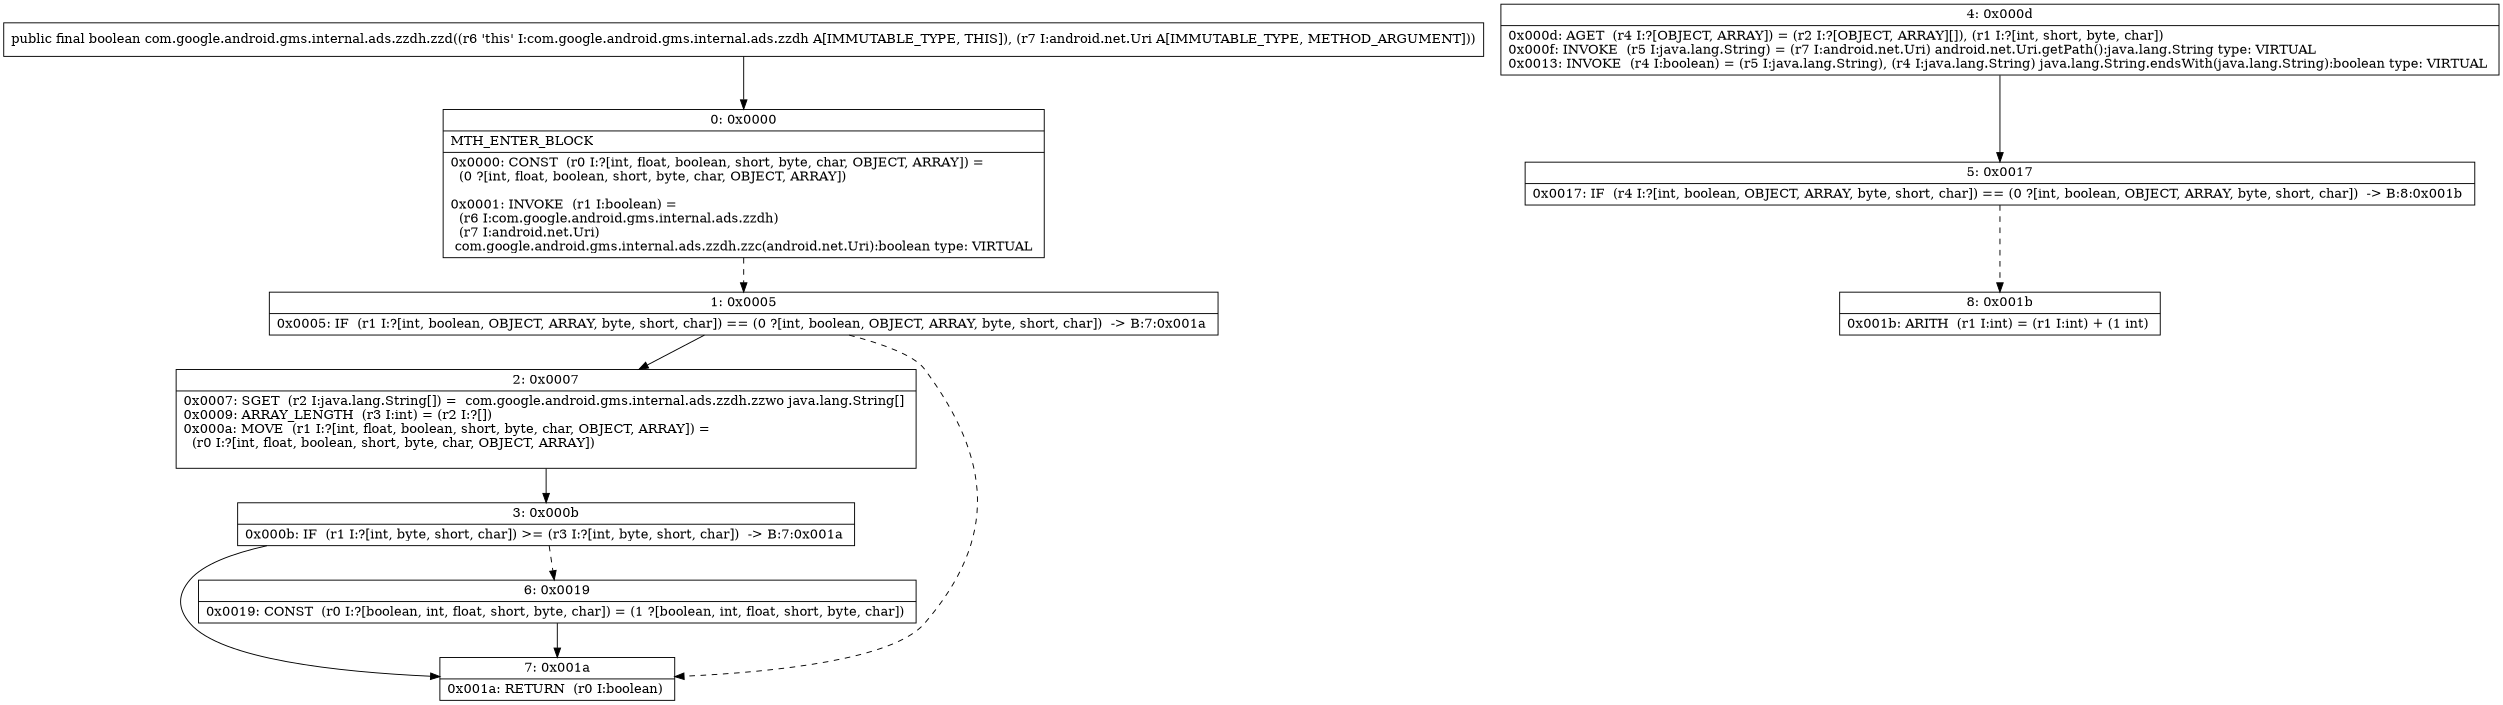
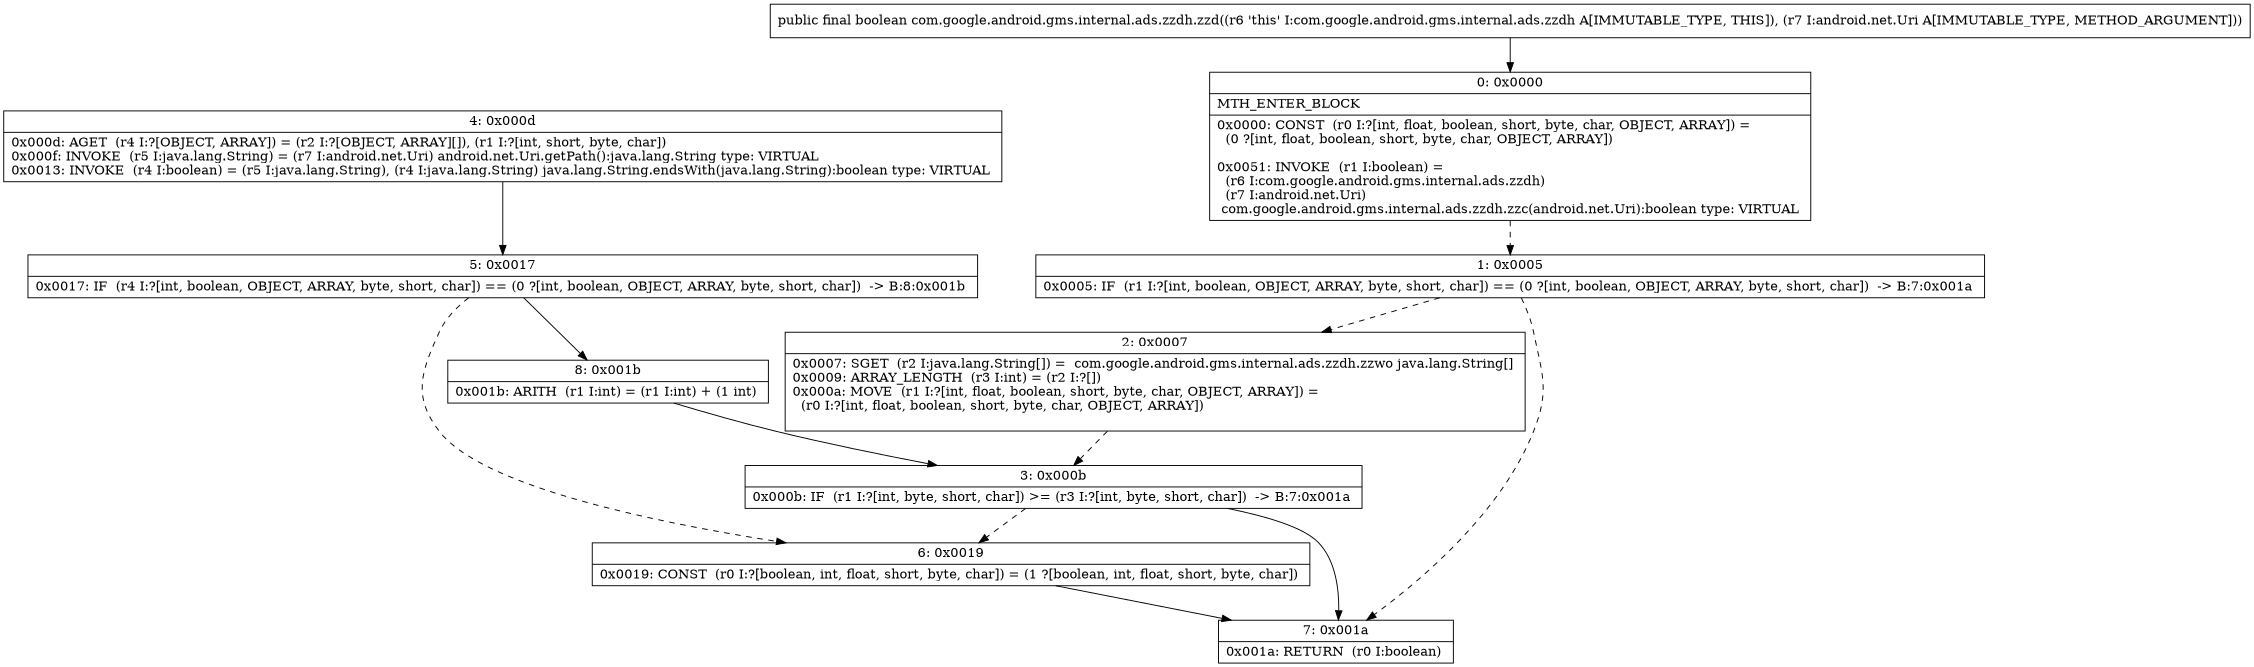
node "0: 0x0000": text "0x0001: INVOKE  (r1 I:boolean) =" -> "0x0051: INVOKE  (r1 I:boolean) ="
edge "5: 0x0017" -> "8: 0x001b": style dashed -> solid
edge "1: 0x0005" -> "2: 0x0007": style solid -> dashed
edge "8: 0x001b" -> "3: 0x000b": added
edge "2: 0x0007" -> "3: 0x000b": style solid -> dashed
edge "5: 0x0017" -> "6: 0x0019": added
